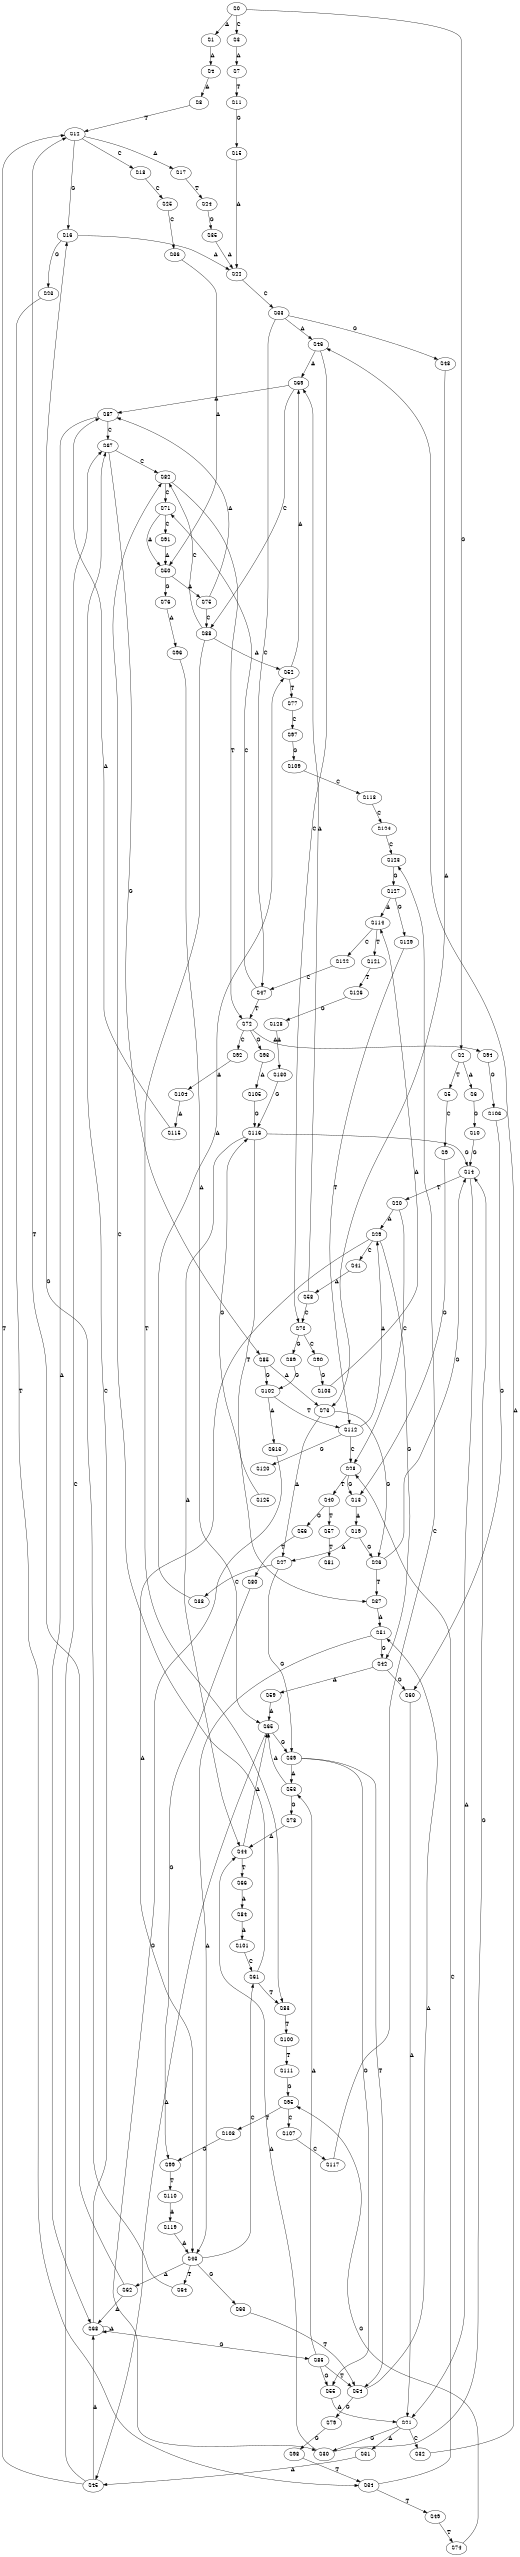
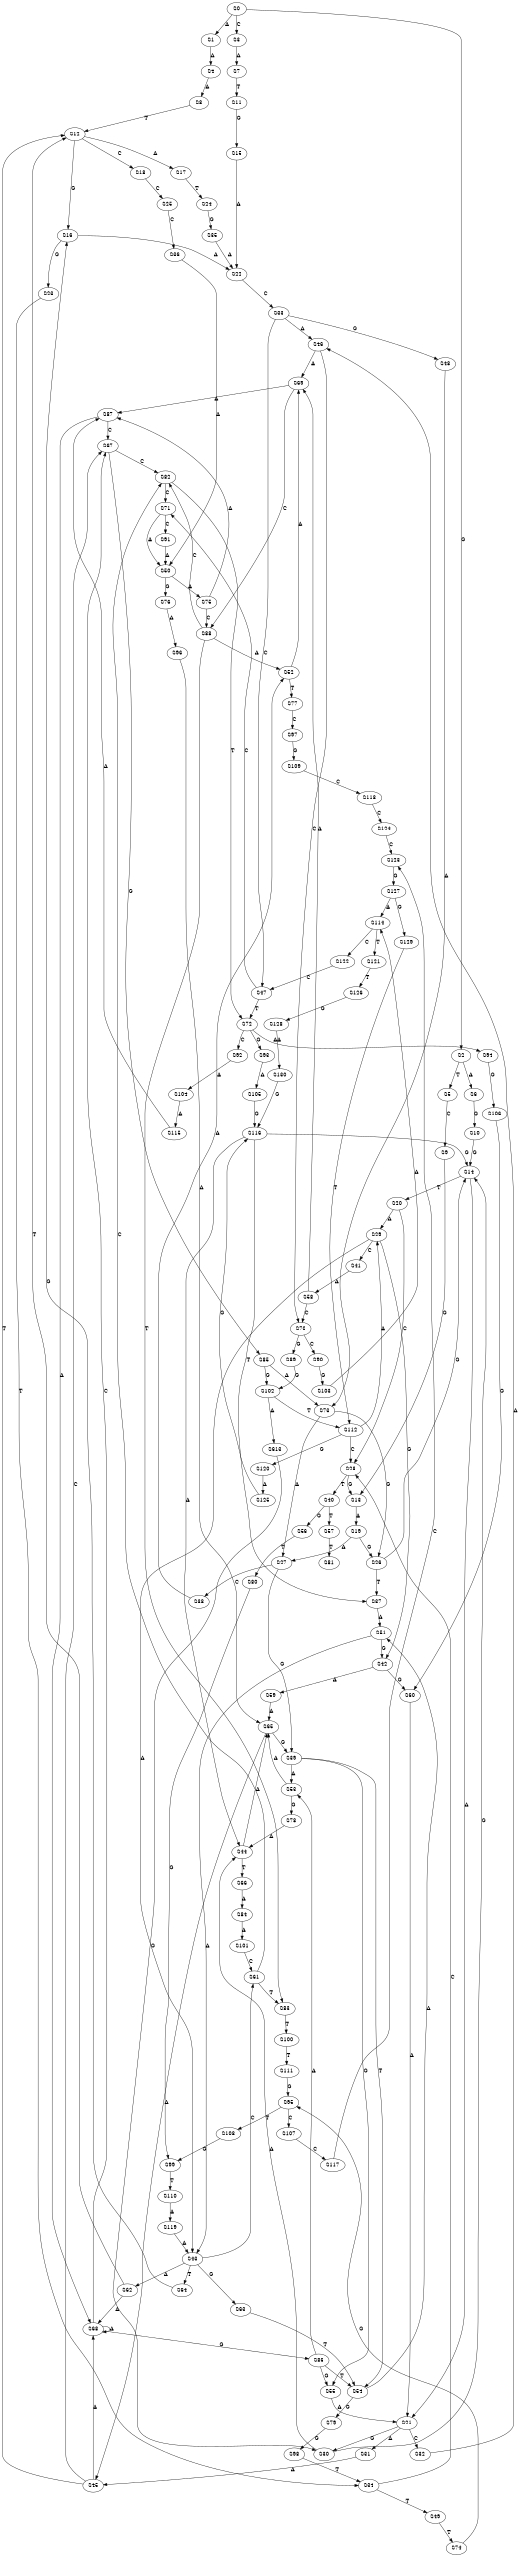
edge "S120" -> "S125": added, label "A"
